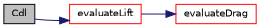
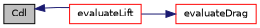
edge "Cdl" -> "evaluateLift": reversed
